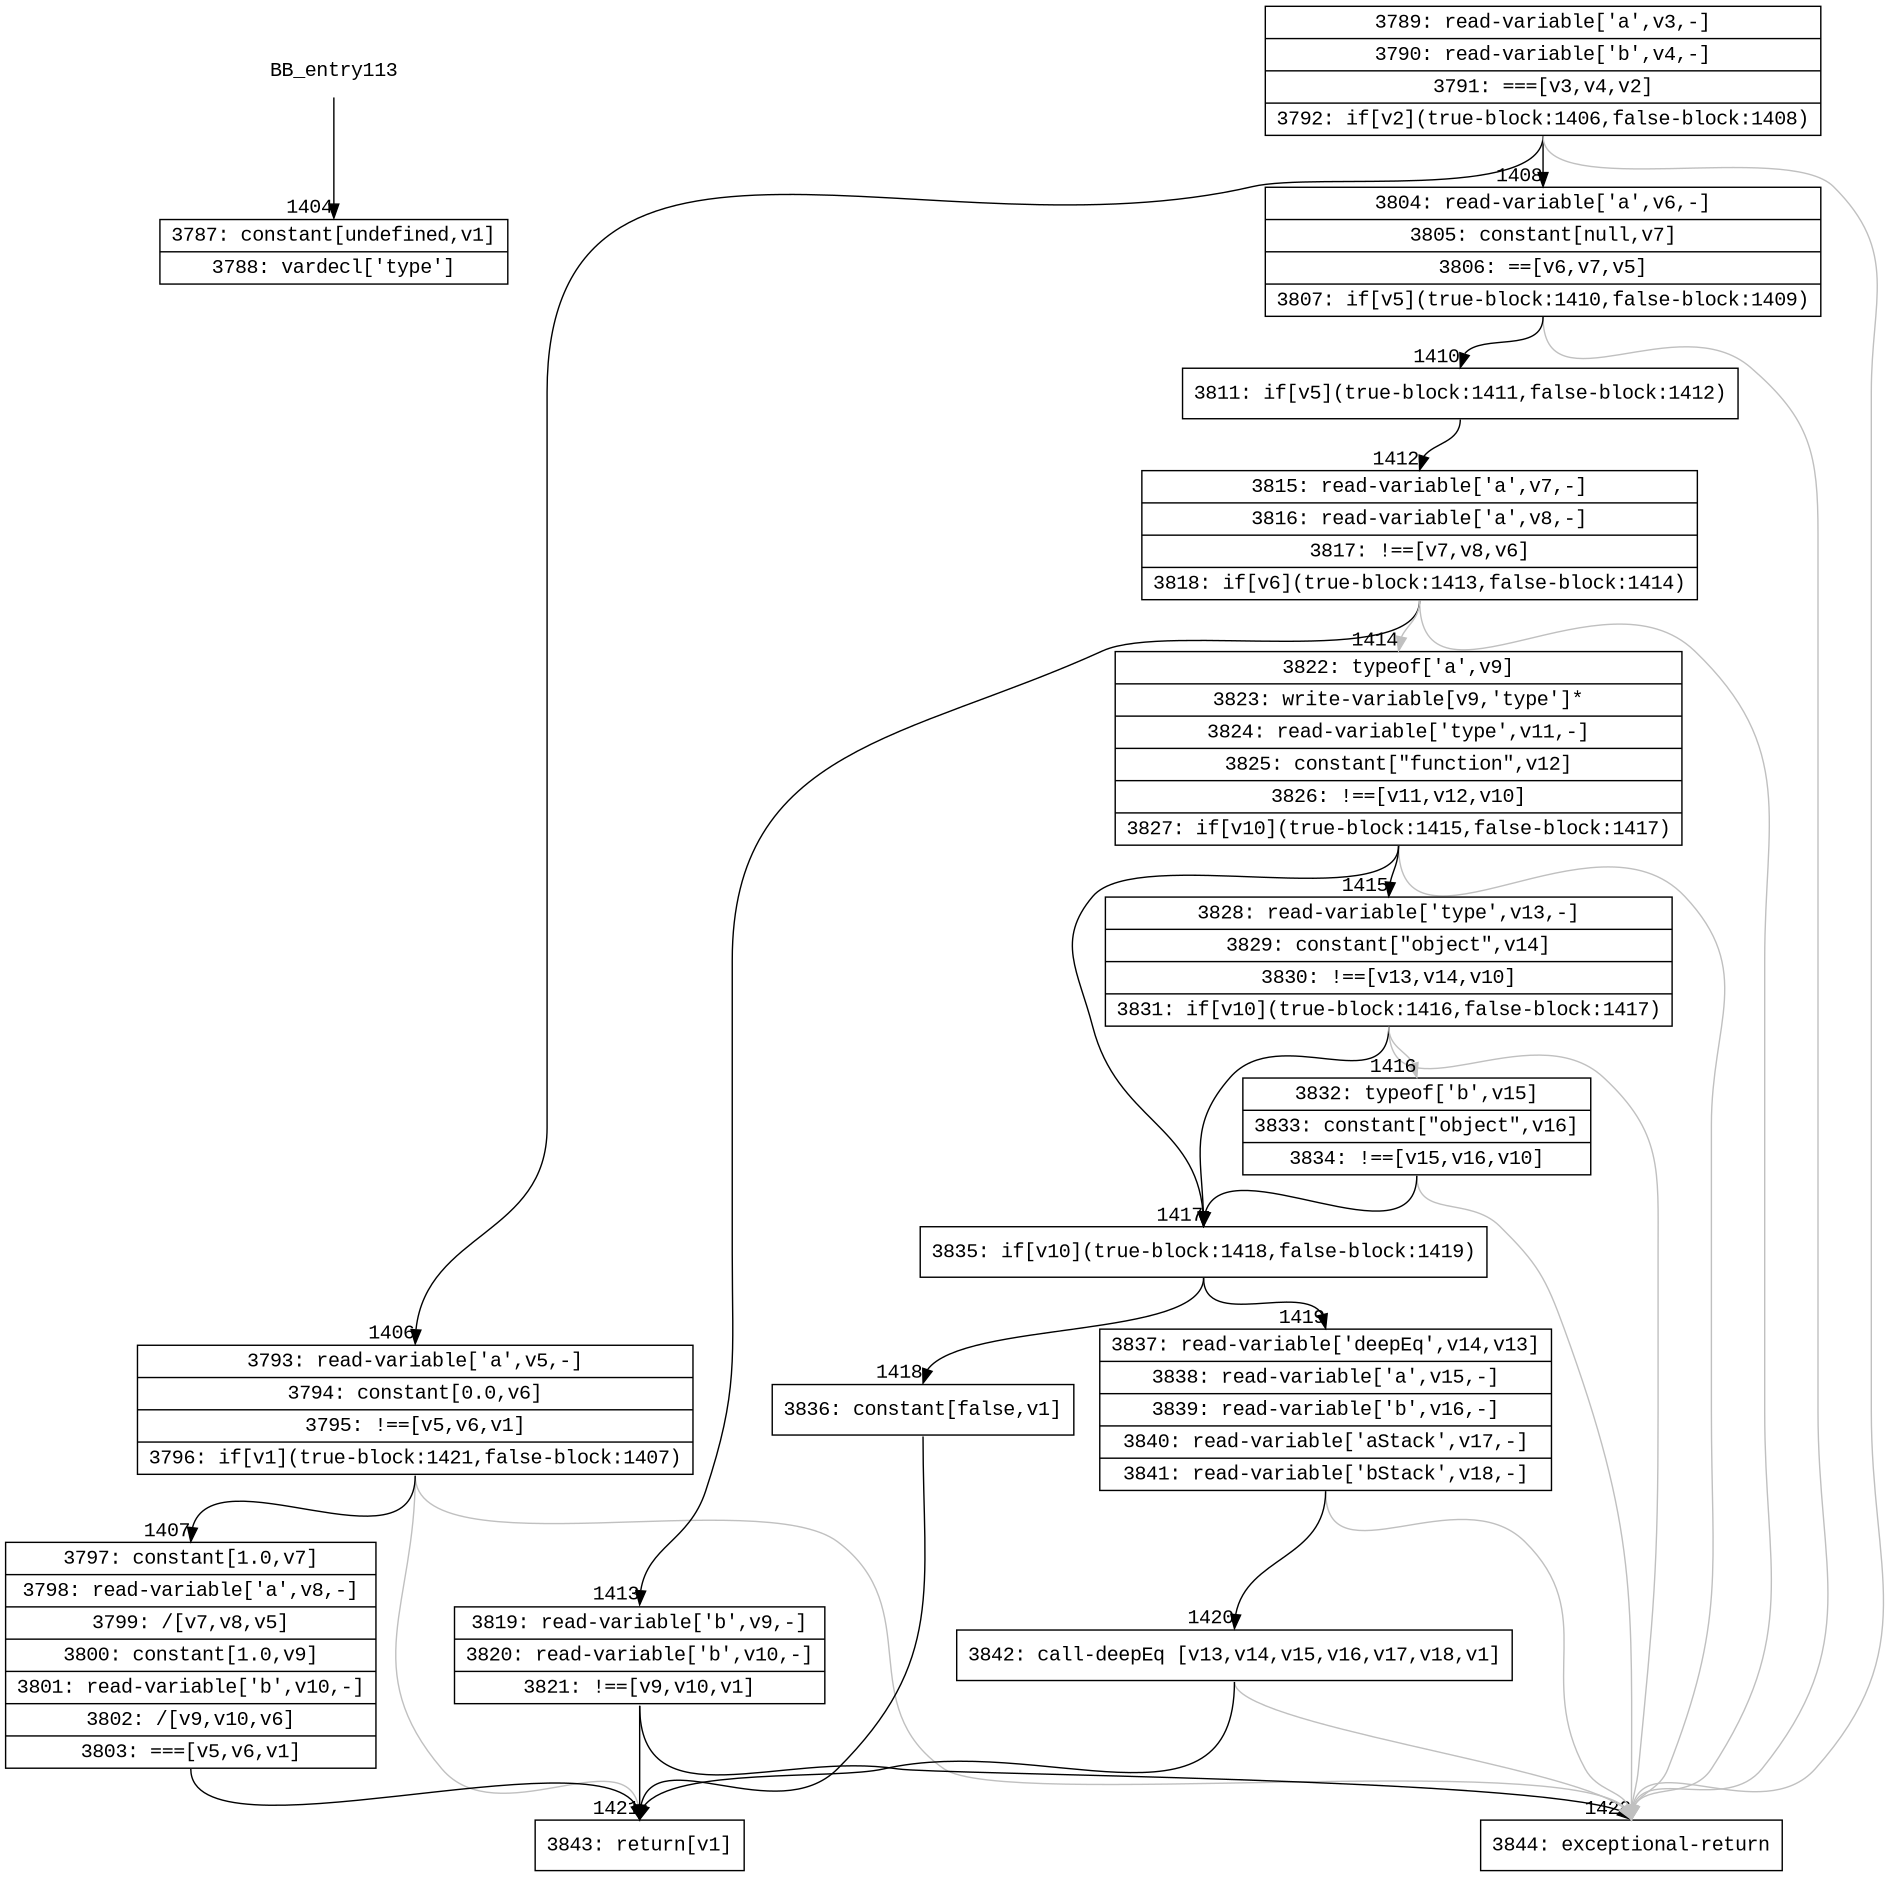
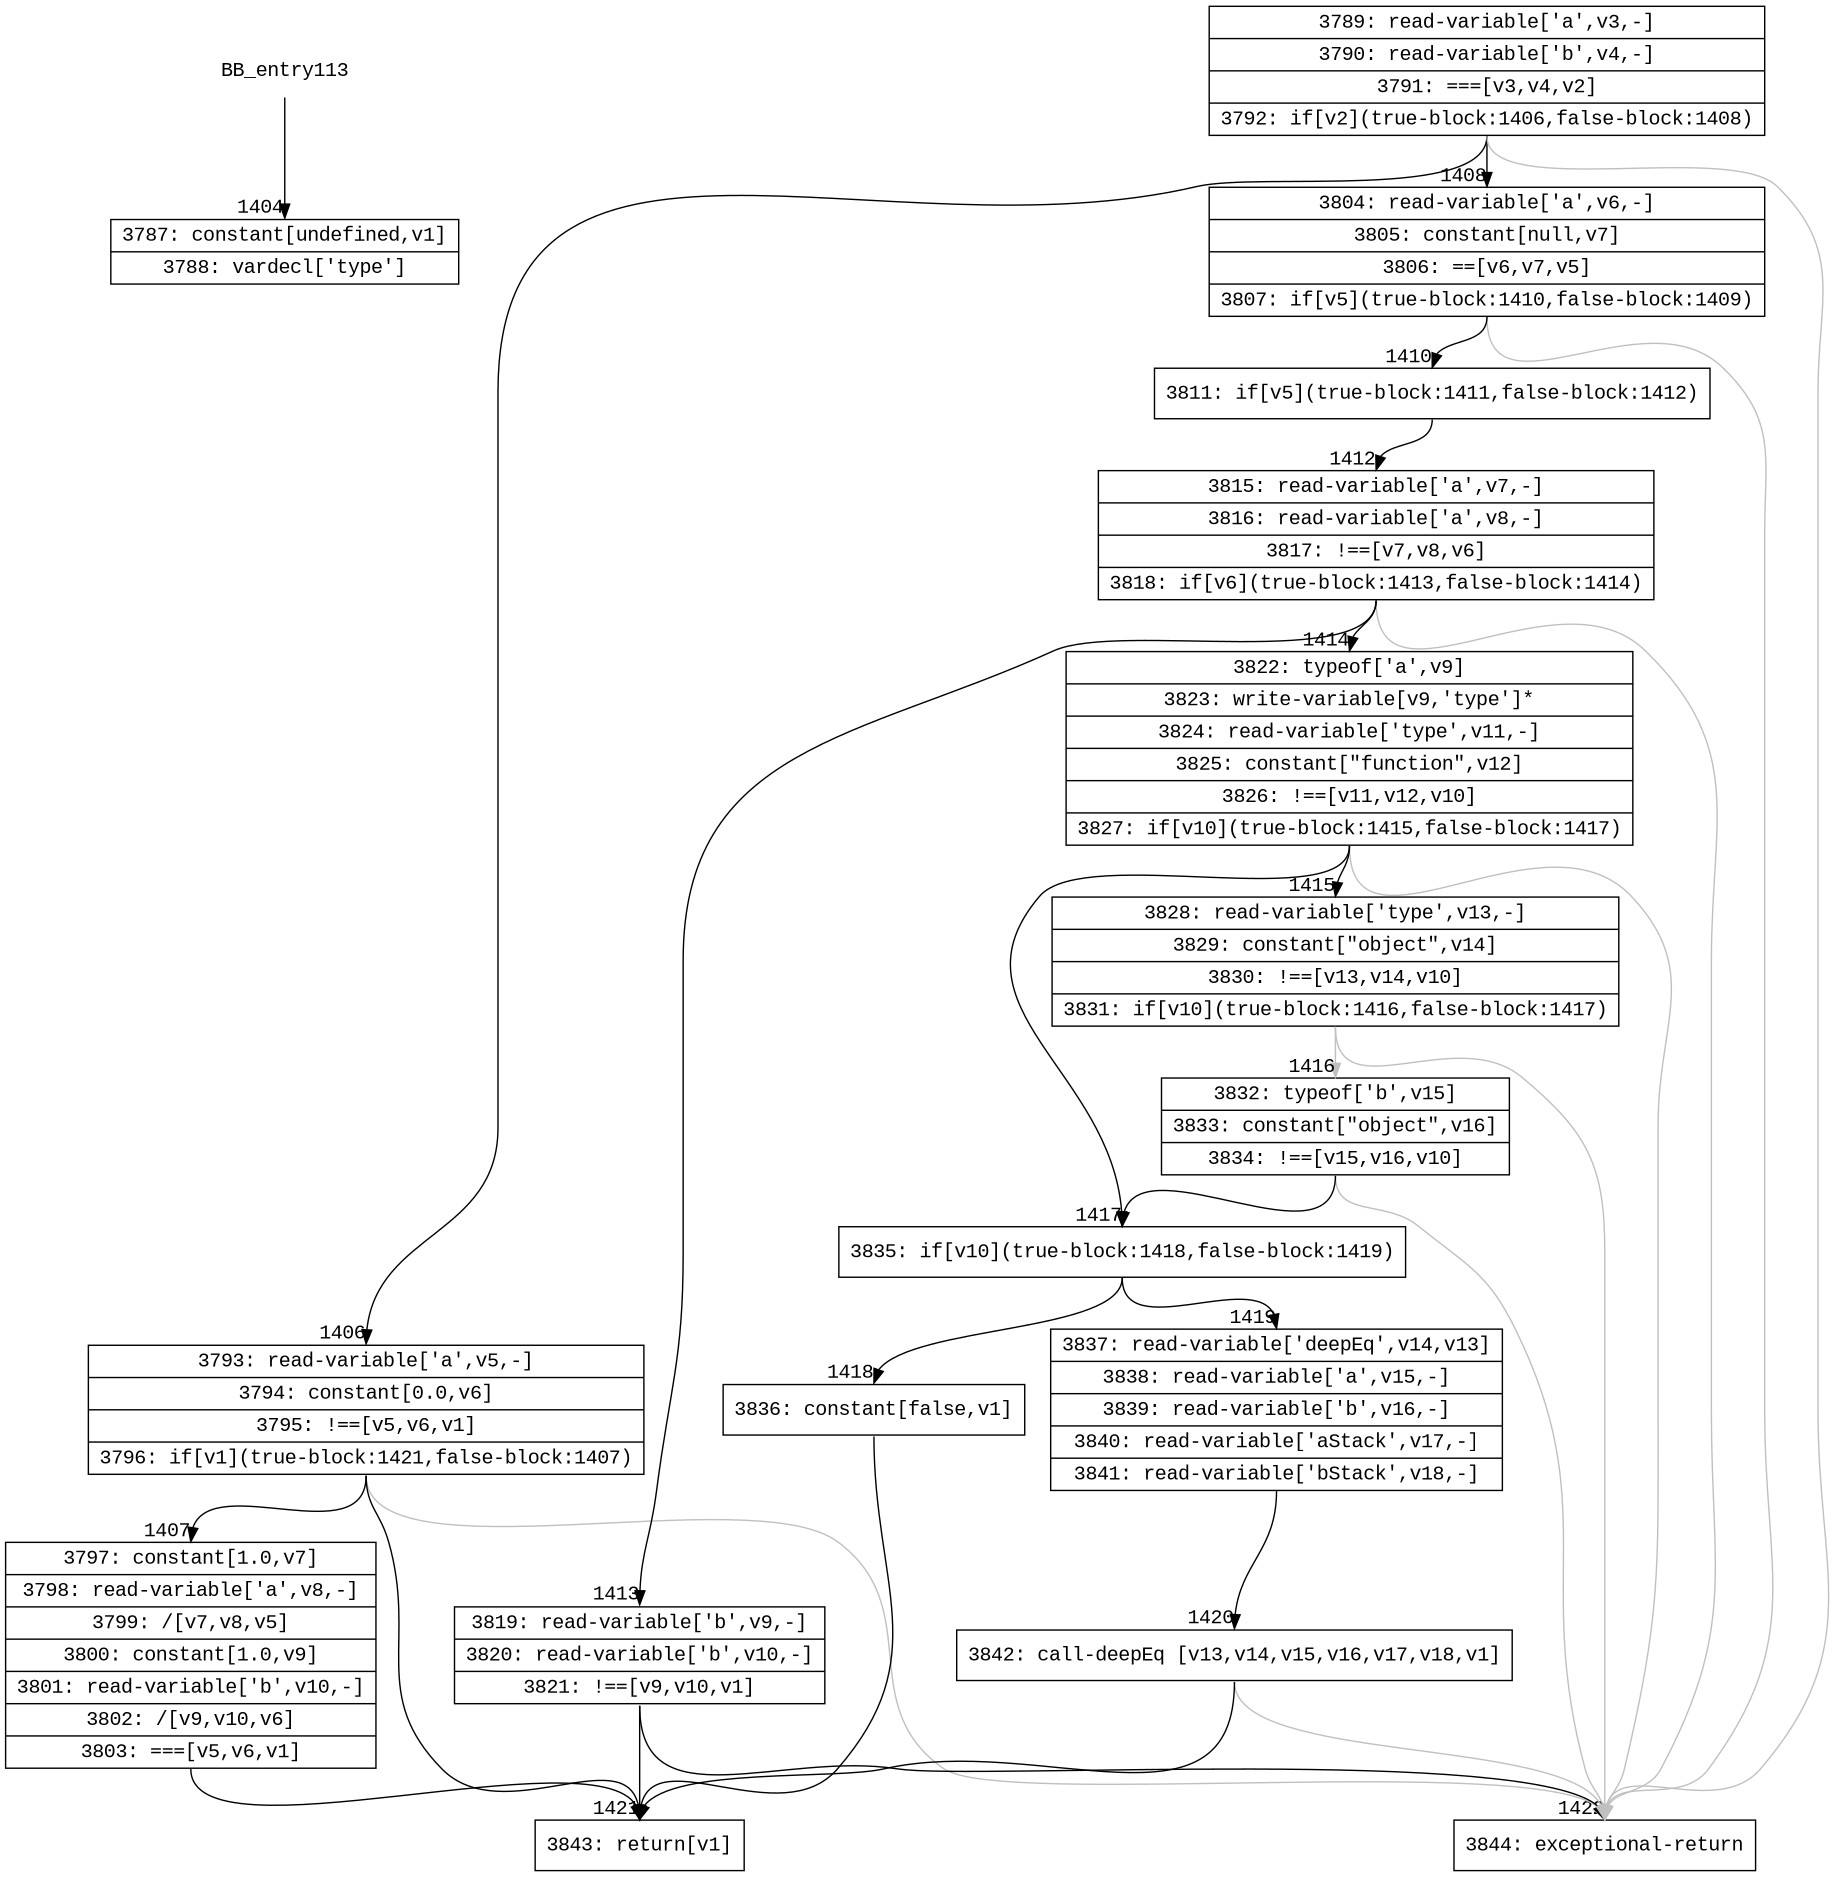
edge "3815: read-variable['a',v7,-]" -> "3822: typeof['a',v9]": color gray -> black
edge "3828: read-variable['type',v13,-]" -> "3835: if[v10](true-block:1418,false-block:1419)": removed
edge "3837: read-variable['deepEq',v14,v13]" -> "3844: exceptional-return": removed
edge "3793: read-variable['a',v5,-]" -> "3843: return[v1]": color gray -> black
